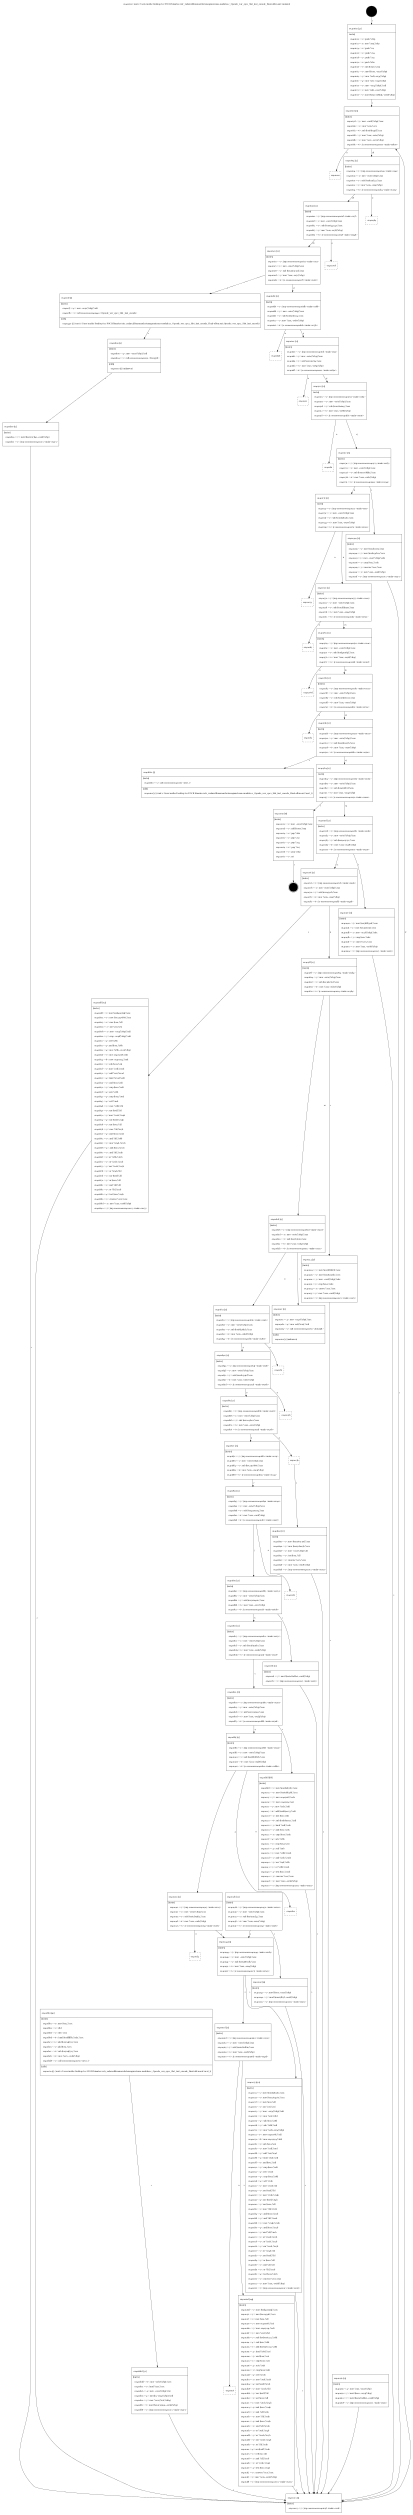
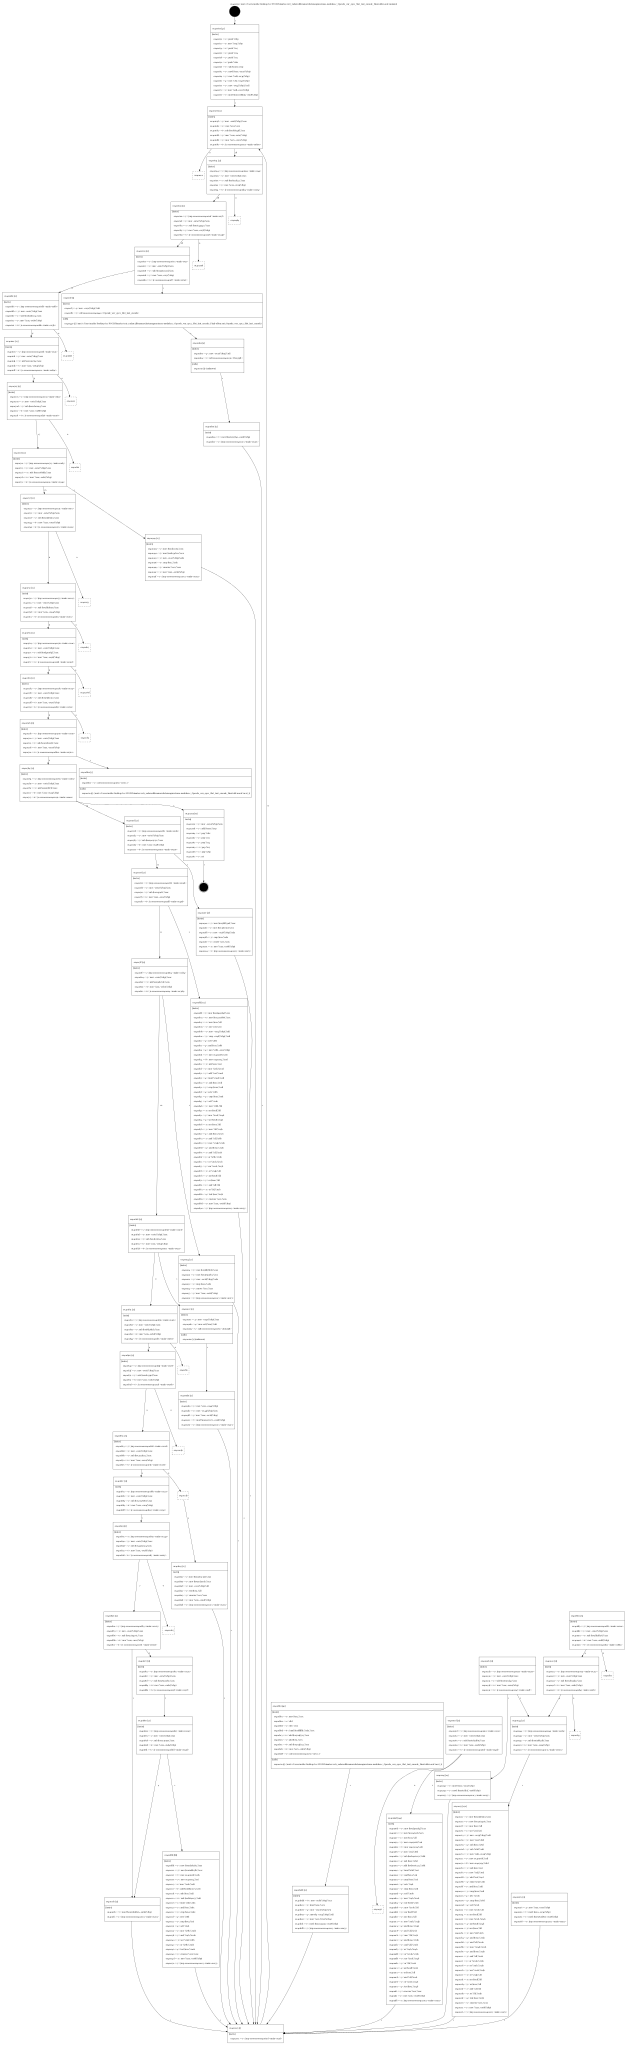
node "0x4019d9 [21]": added
edge "0x4018e0 [25]" -> "0x4018f9 [25]": now "0x4018e0 [25]" -> "0x401ceb [12]"
edge "0x401944 [25]" -> "0x40195d [25]": removed, label "2"
